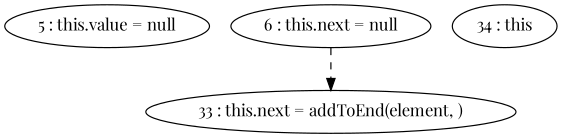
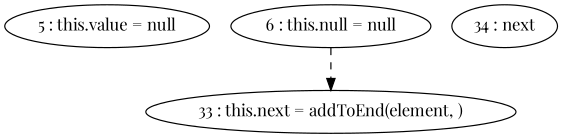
node "6 : this.next = null": label "6 : this.next = null" -> "6 : this.null = null"
node "34 : this": label "34 : this" -> "34 : next"
